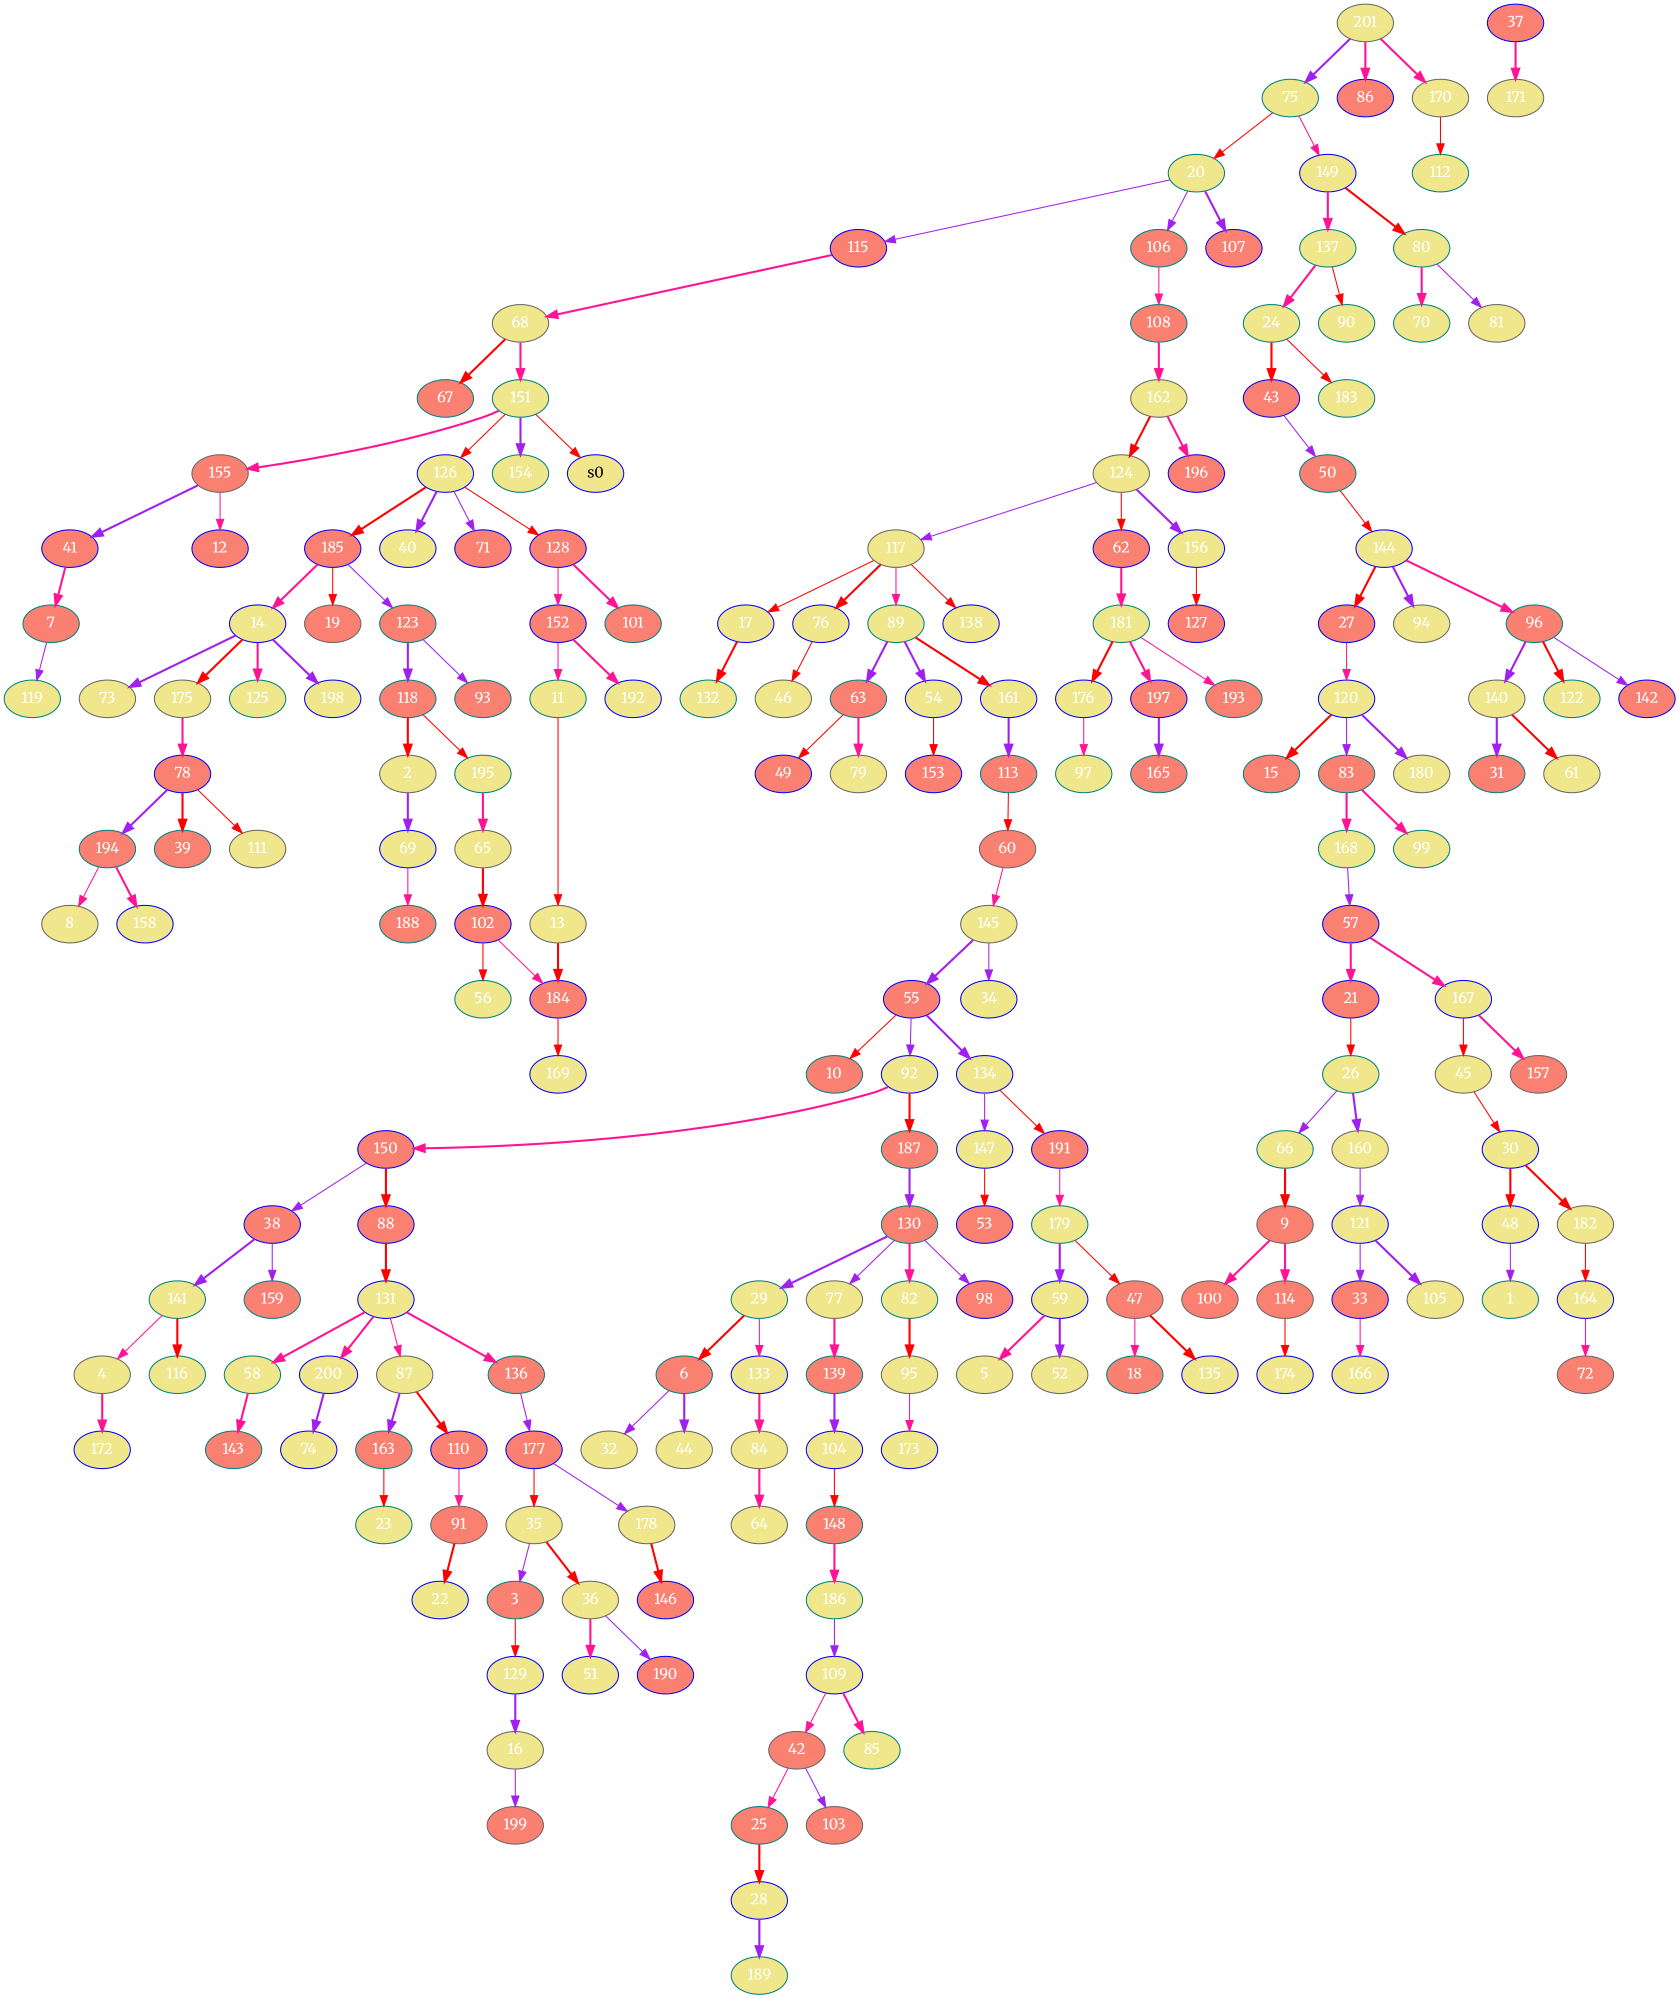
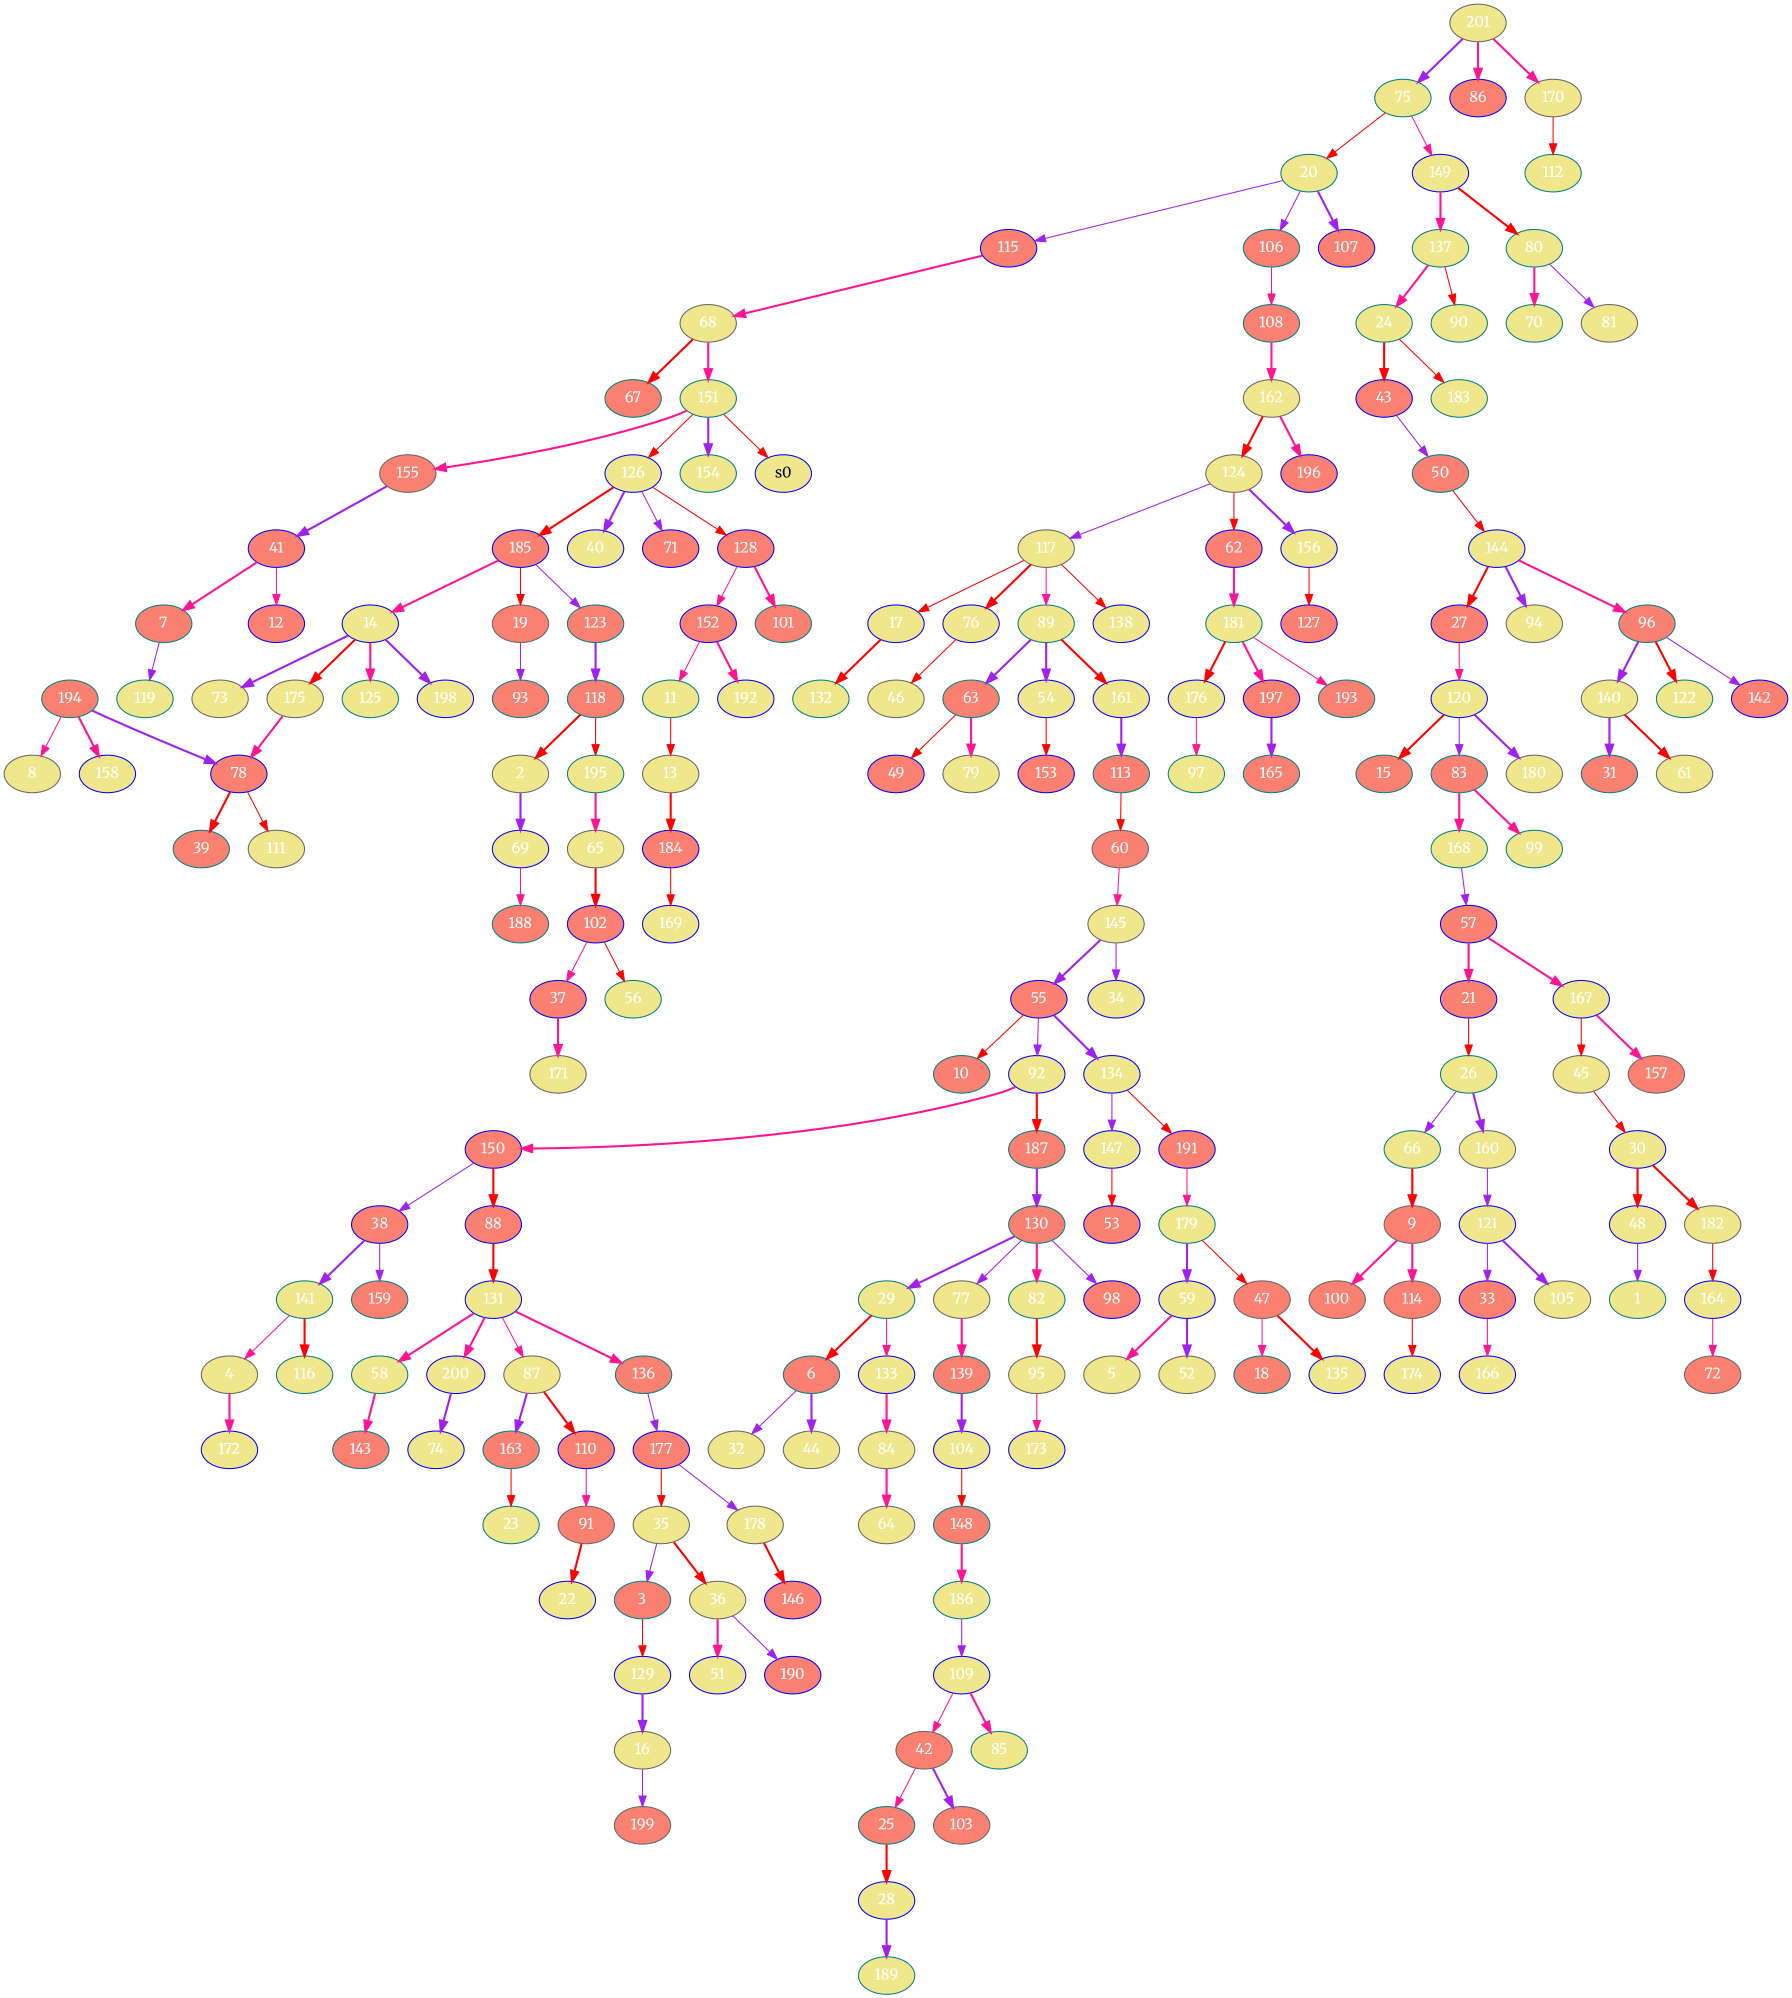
edge "155" -> "12": now "41" -> "12"
edge "123" -> "93": now "19" -> "93"
edge "78" -> "194": reversed
edge "102" -> "184": now "102" -> "37"
edge "42" -> "103": style solid -> bold
